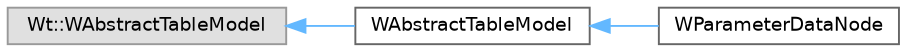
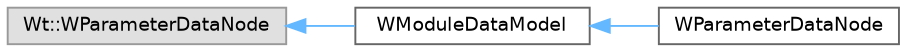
node "Wt::WAbstractTableModel": label "Wt::WAbstractTableModel" -> "Wt::WParameterDataNode"
node "WAbstractTableModel": label "WAbstractTableModel" -> "WModuleDataModel"
